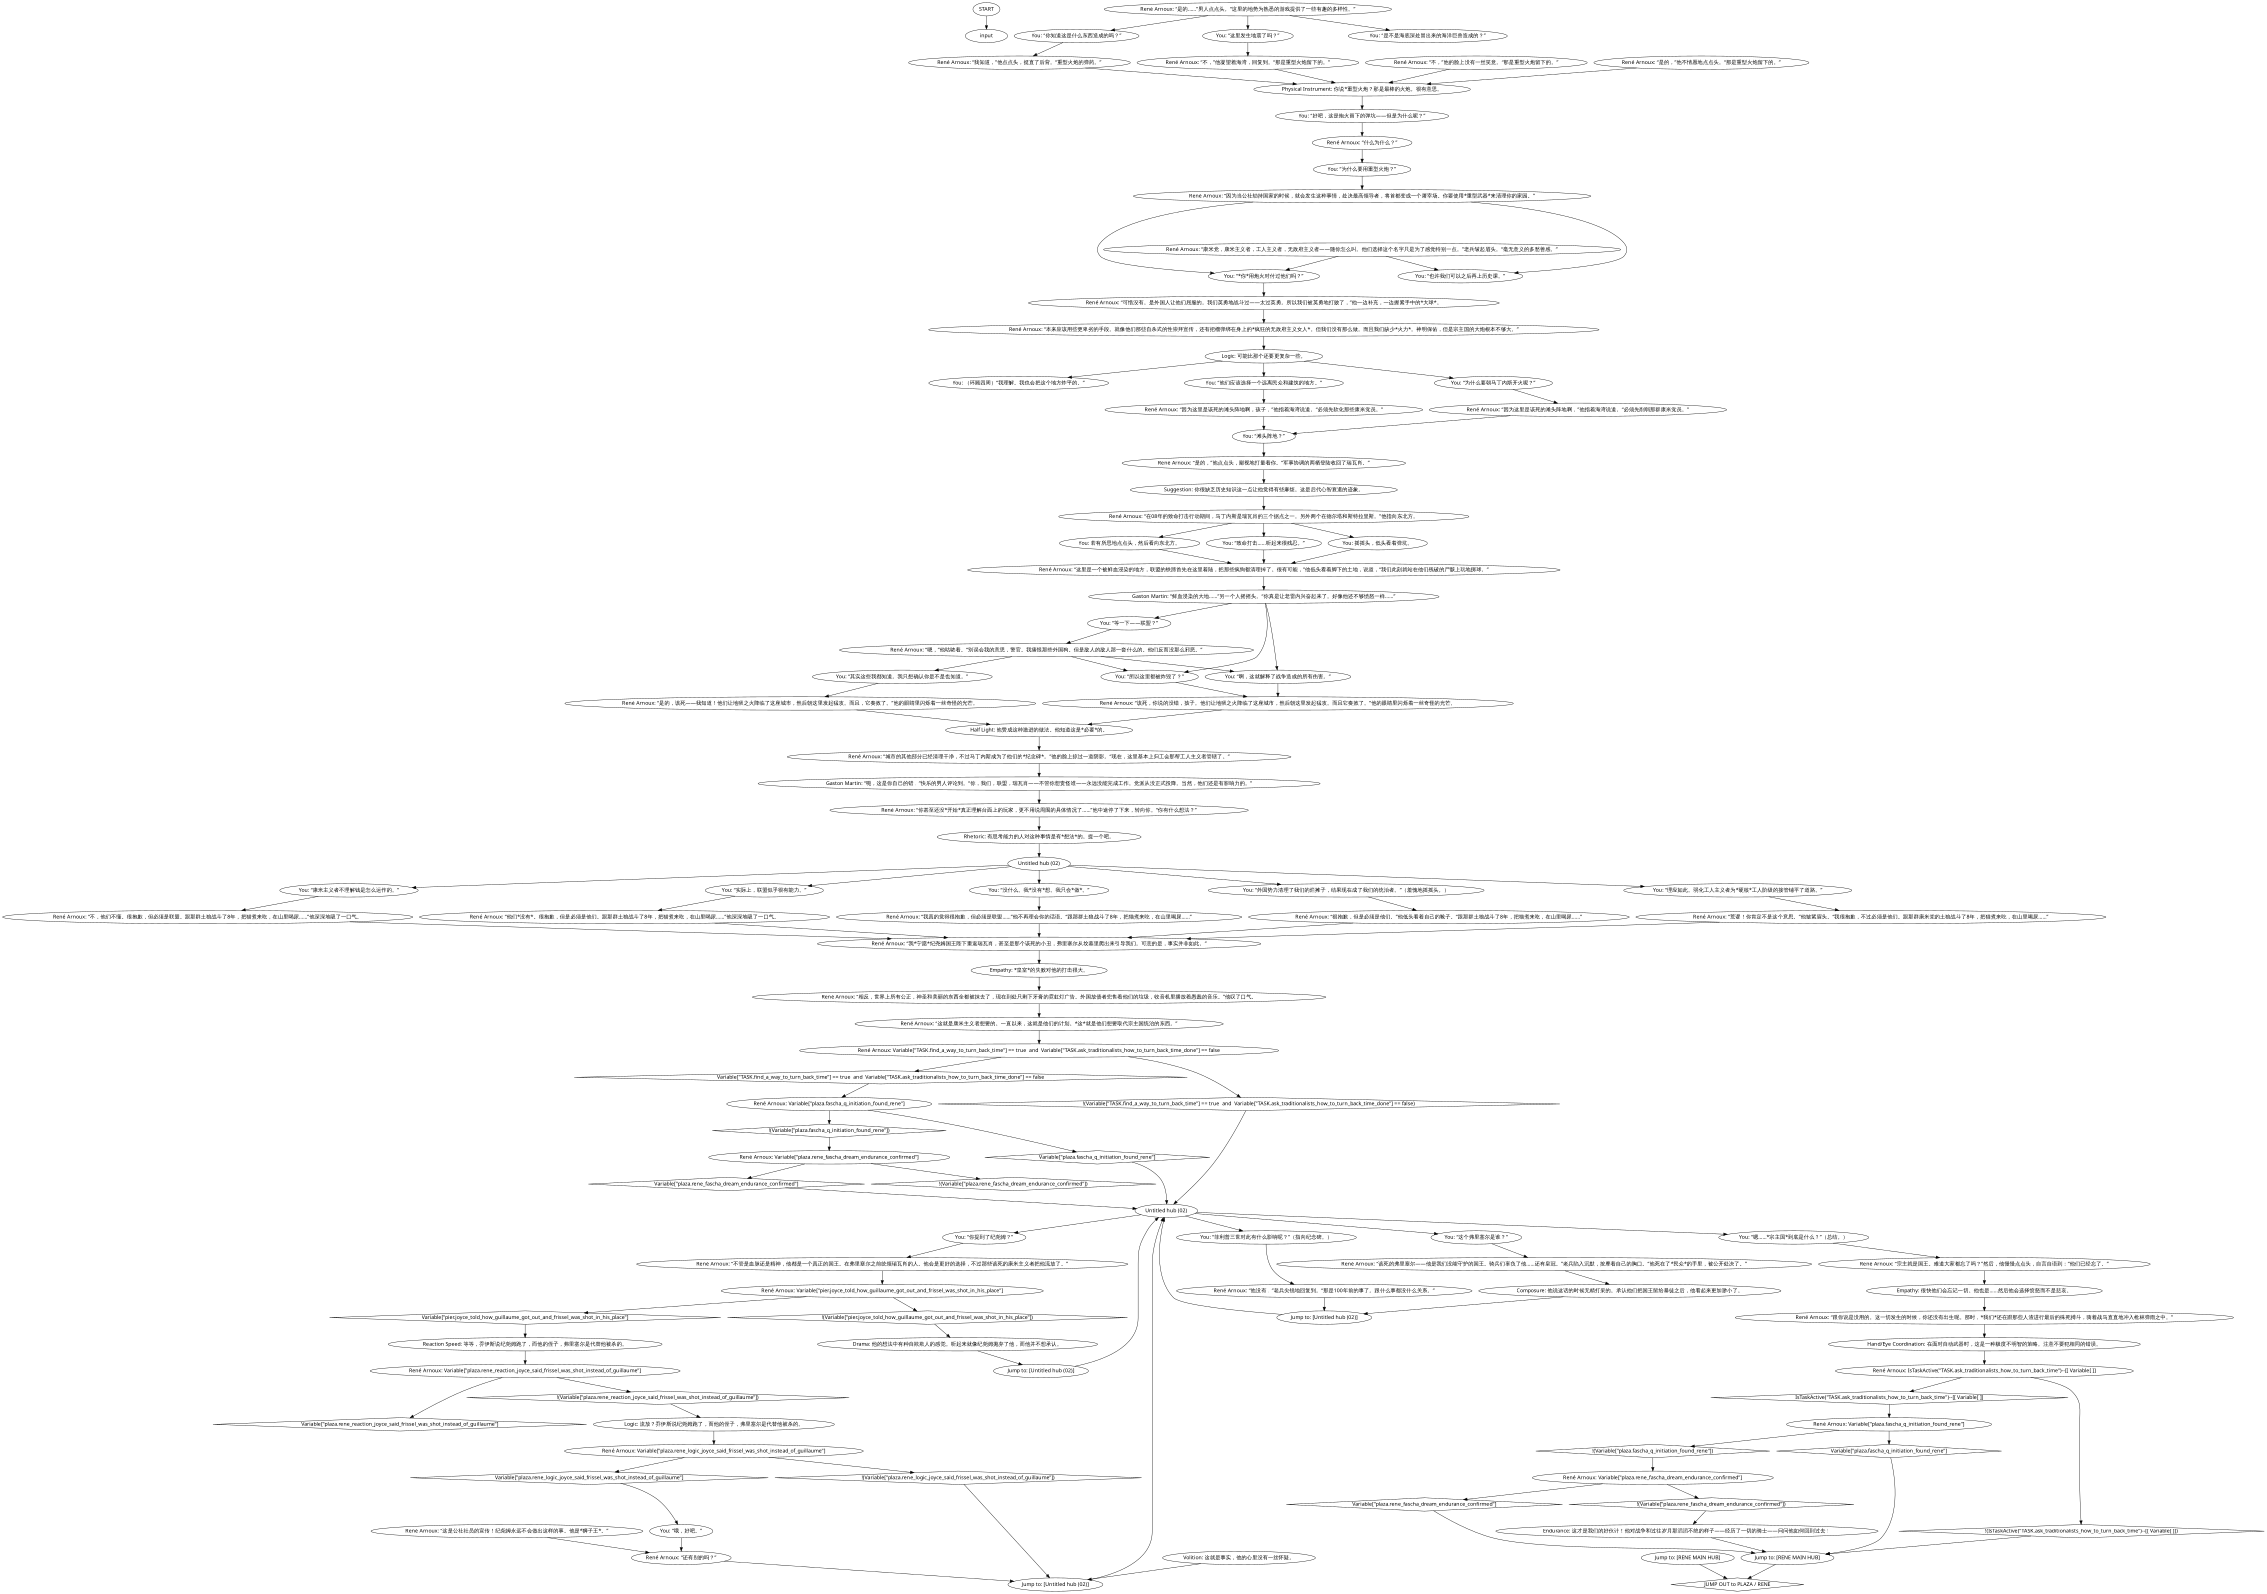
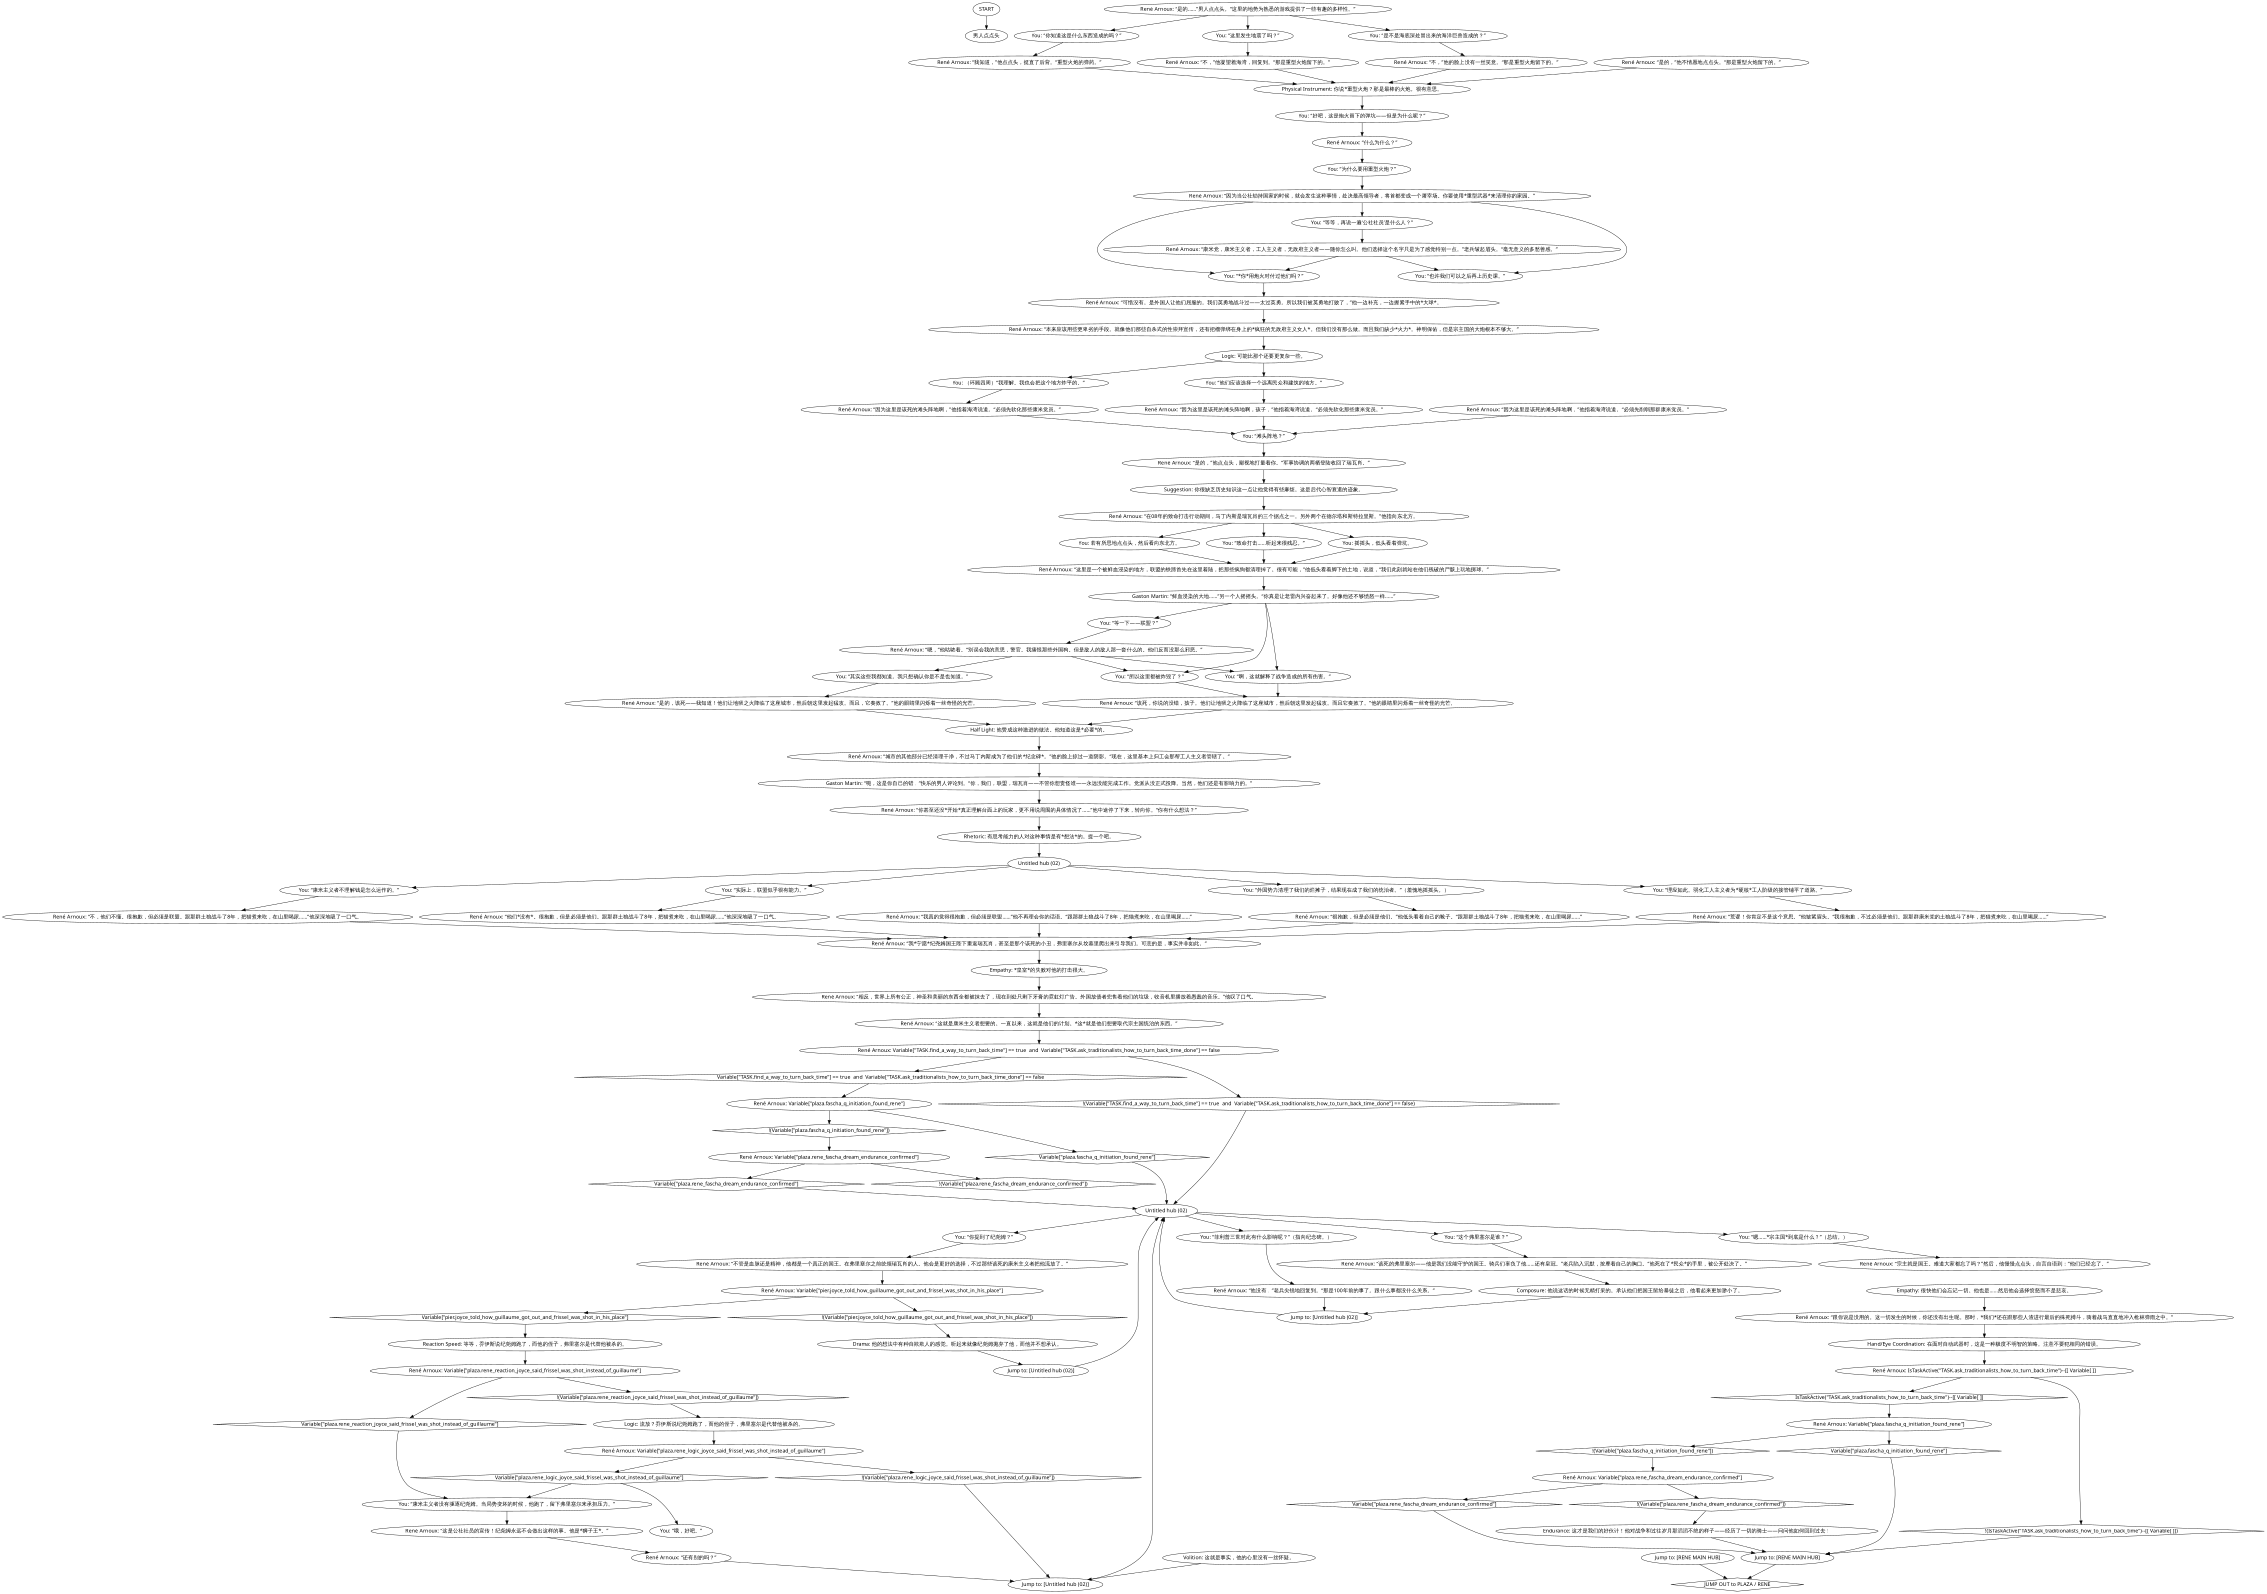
node "input": label "input" -> "男人点点头"
edge "You: “是不是海底深处冒出来的海洋巨兽造成的？”" -> "René Arnoux: “不，”他的脸上没有一丝笑意。“那是重型火炮留下的。”": added
node "You: “等等，再说一遍‘公社社员’是什么人？”": added
node "You: “为什么要朝马丁内斯开火呢？”": removed
node "René Arnoux: “因为这里是该死的滩头阵地啊，”他指着海湾说道。“必须先软化那些康米党员。”": added
node "You: “没什么。我*没有*想。我只会*做*。”": removed
edge "René Arnoux: “宗主就是国王。难道大家都忘了吗？”然后，他慢慢点点头，自言自语到：“他们已经忘了。”" -> "Empathy: 很快他们会忘记一切。他也是……然后他会选择愤怒而不是悲哀。": removed
node "You: “康米主义者没有驱逐纪尧姆。当局势变坏的时候，他跑了，留下弗里塞尔来承担压力。”": added
edge "You: “哦，好吧。”" -> "René Arnoux: “还有别的吗？”": removed
